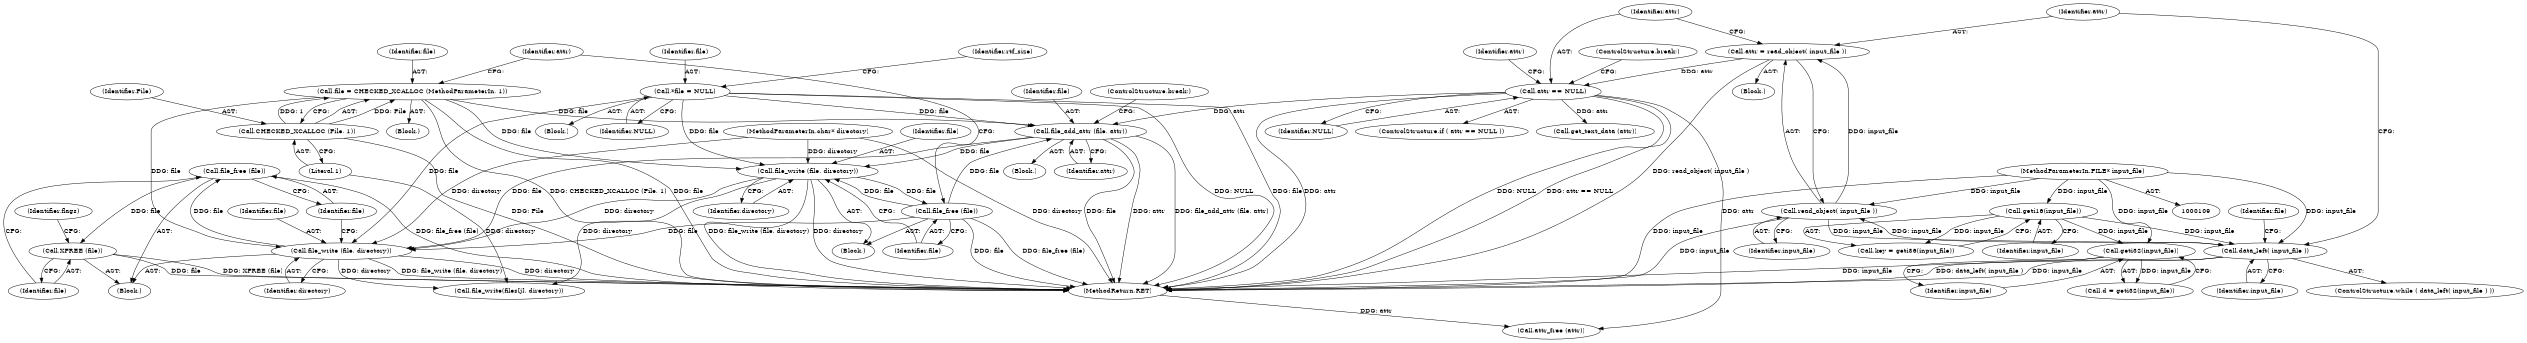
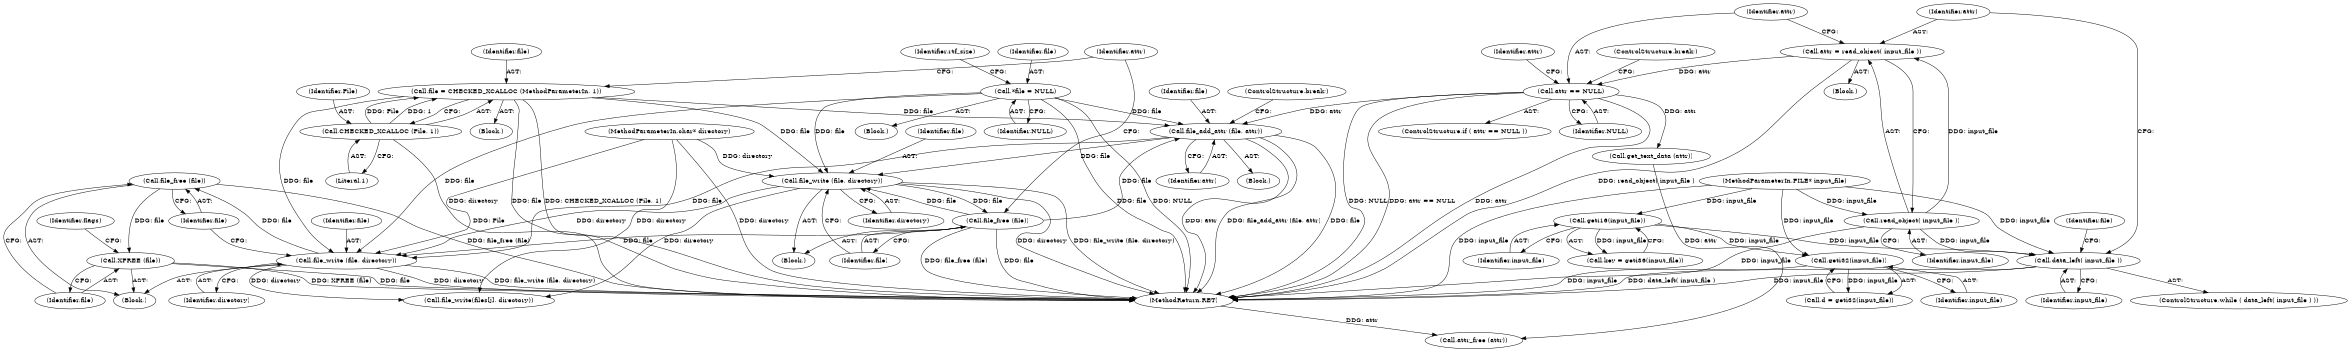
edge "(Literal,1)" -> "(Call,file_write(files[j], directory))": now "(MethodParameterIn,char* directory)" -> "(Call,file_write(files[j], directory))"
node "1000109": removed
edge "(Call,attr == NULL)" -> "(Call,attr_free (attr))": now "(Call,get_text_data (attr))" -> "(Call,attr_free (attr))"
edge "(Call,data_left( input_file ))" -> "(Call,read_object( input_file ))": removed, label "DDG: input_file"
